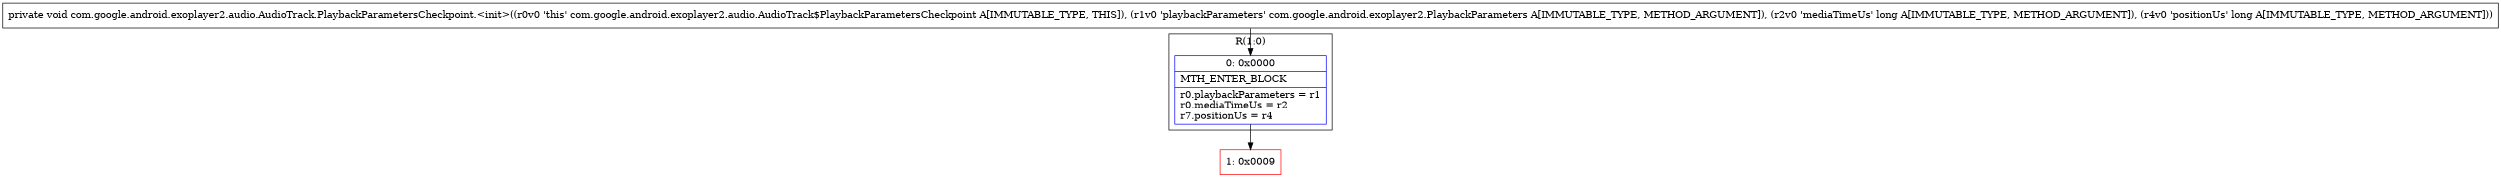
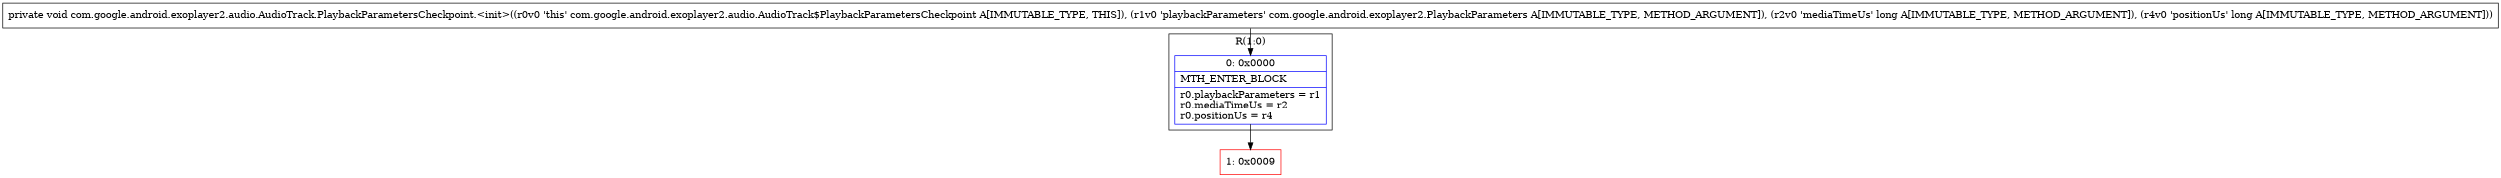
node "0: 0x0000": text "r7.positionUs = r4" -> "r0.positionUs = r4"
